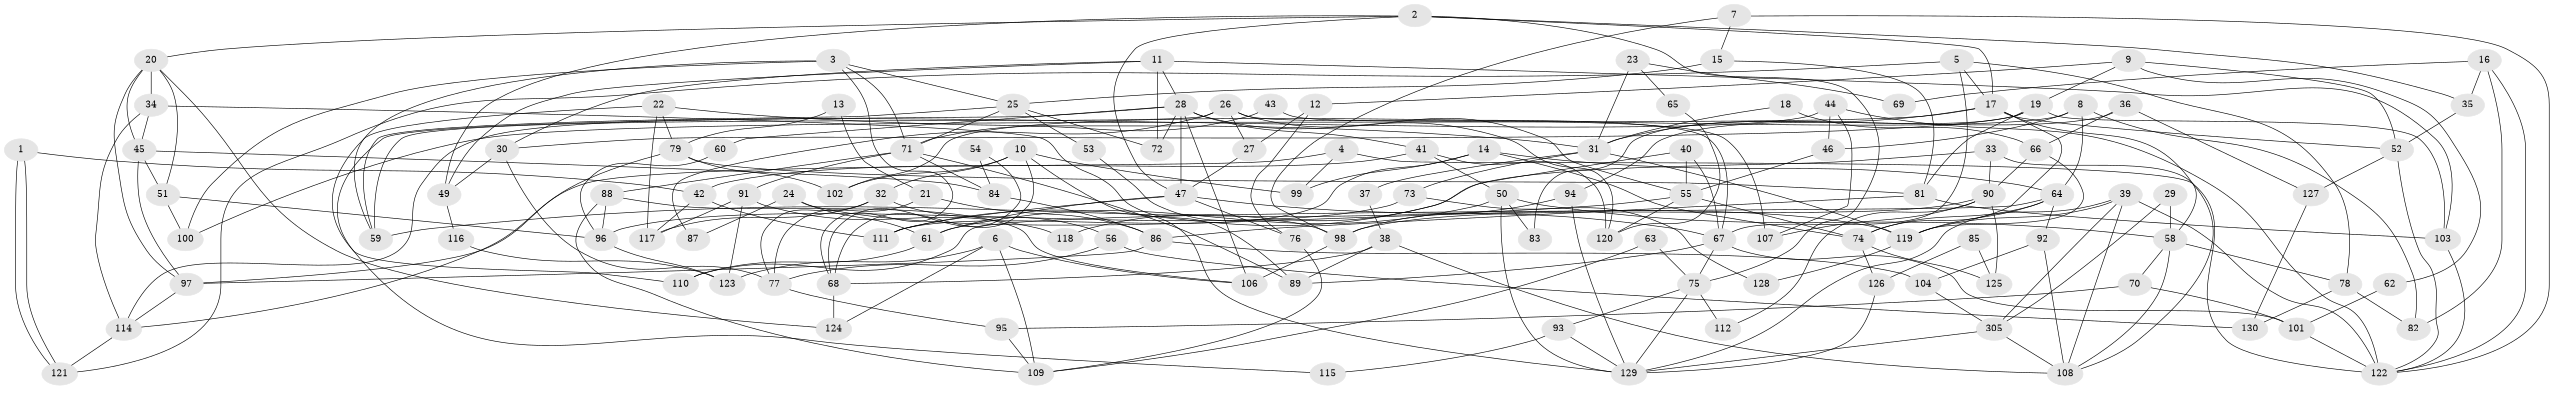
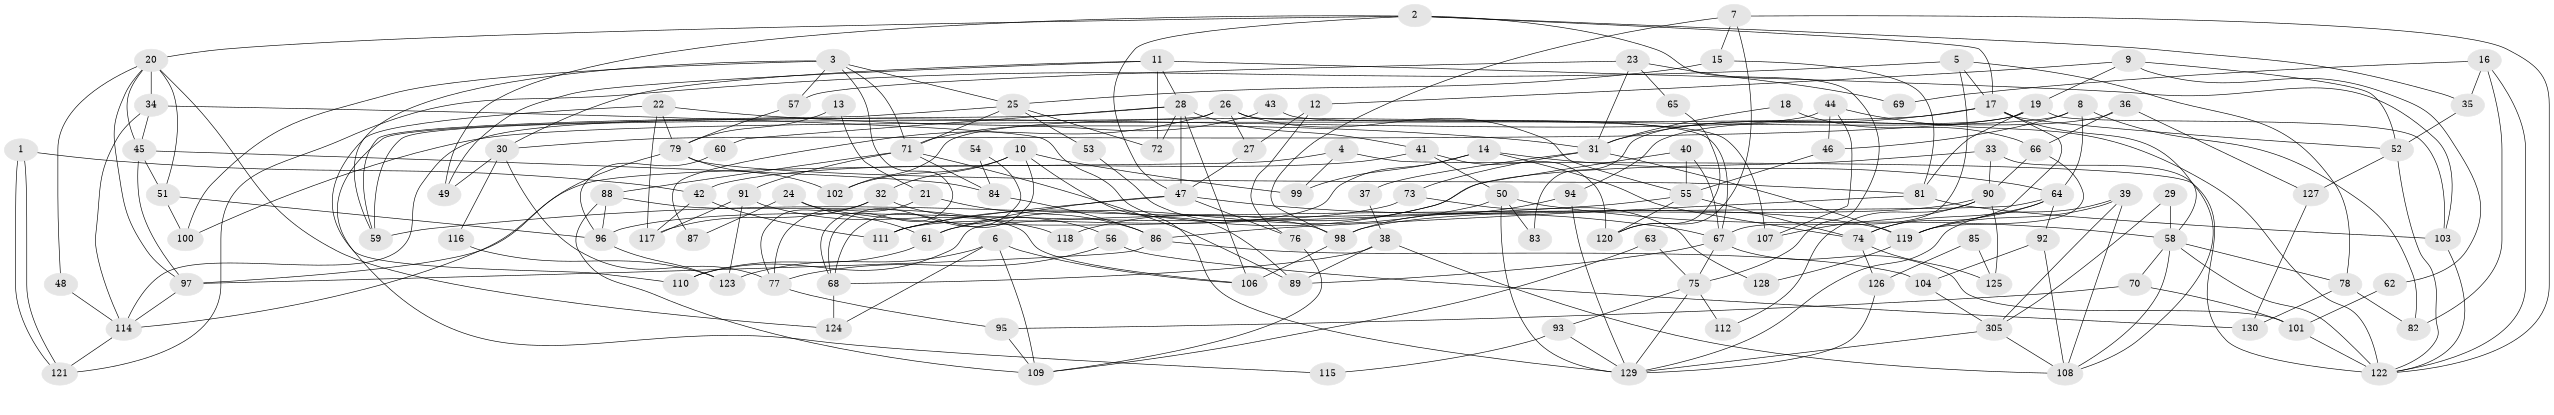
node "57": added
edge "28" -- "120": now "7" -- "120"
edge "49" -- "116": now "30" -- "116"
edge "39" -- "122": now "58" -- "122"
node "48": added
